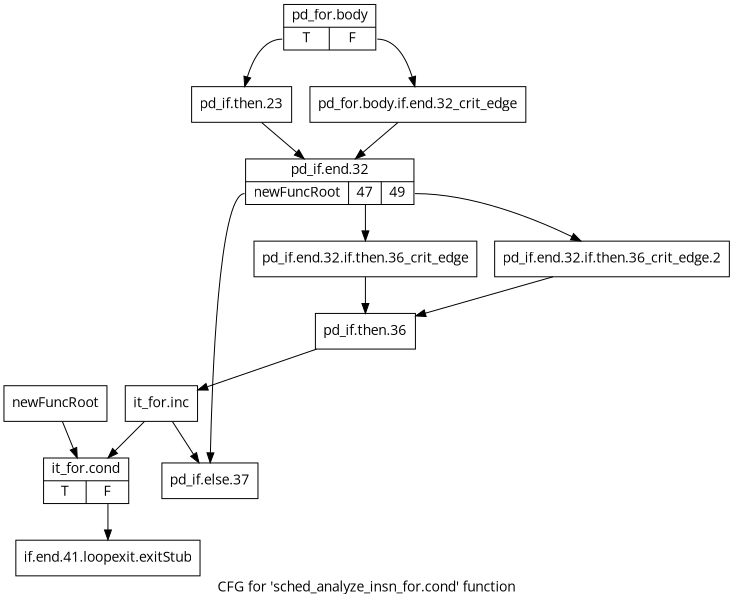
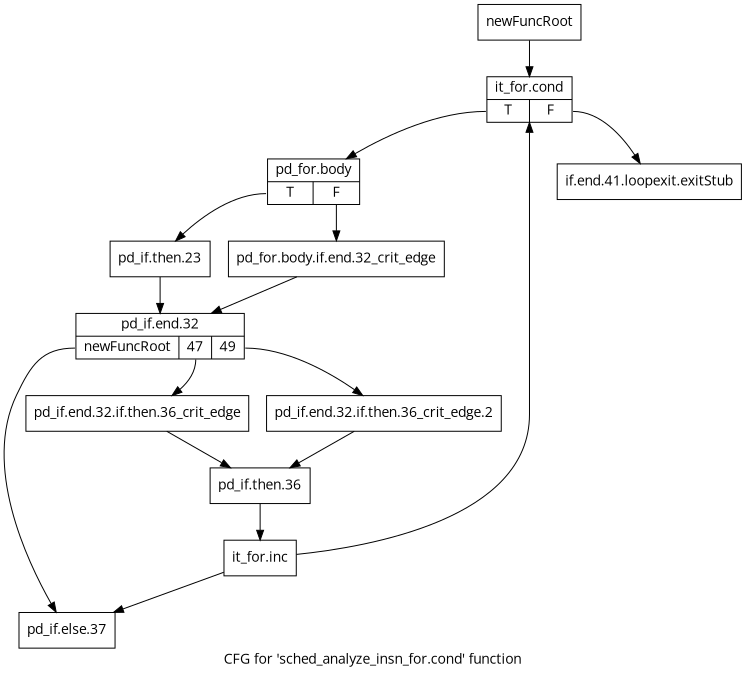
edge "it_for.cond" -> "pd_for.body": added
